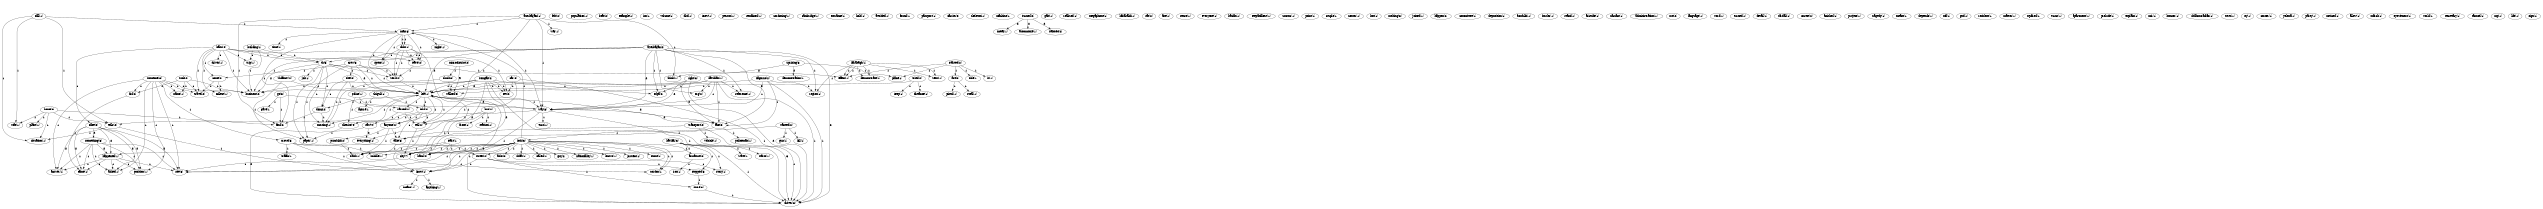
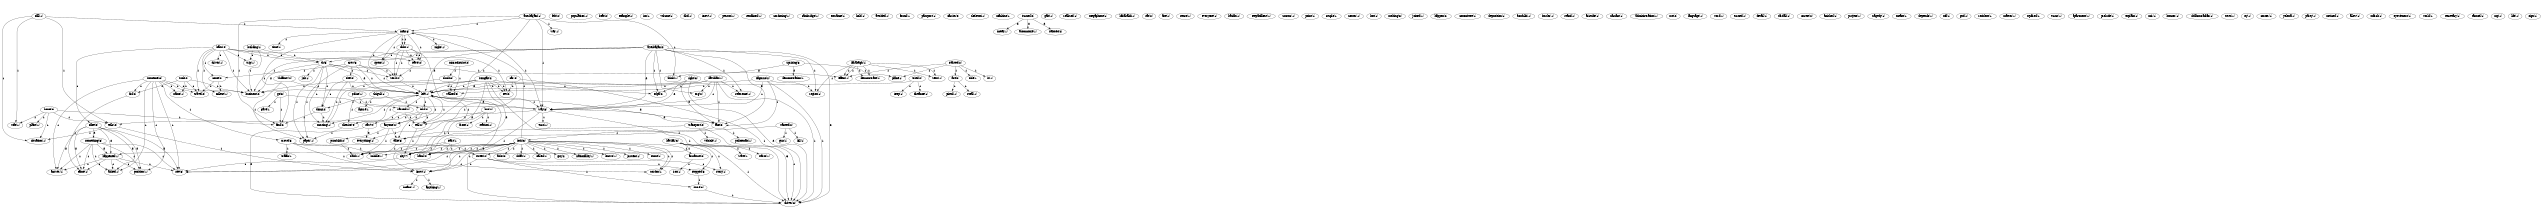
edge "microdistrict(2)" -> "walked(5)": label "9" -> "1"
